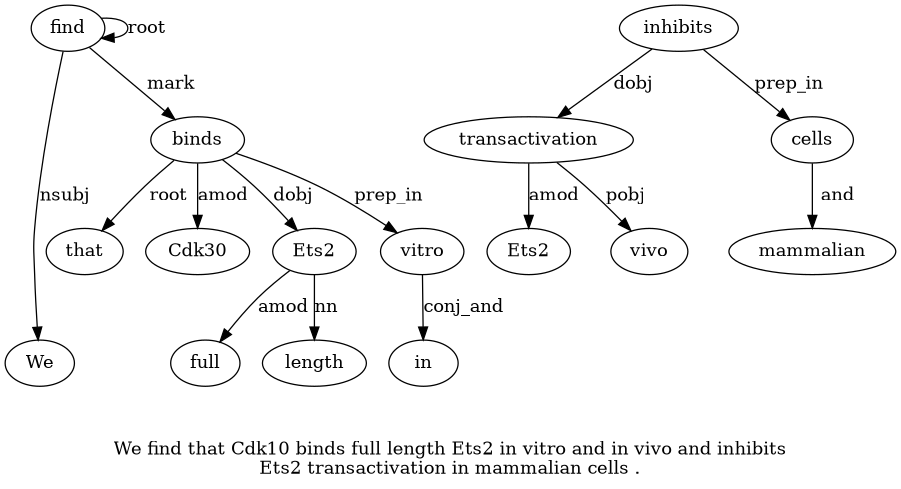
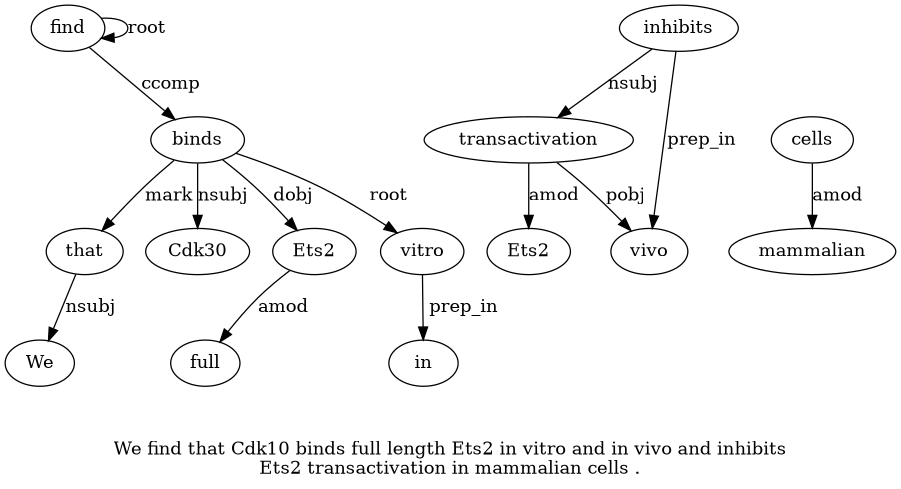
edge "inhibits" -> "cells": now "inhibits" -> "vivo"
edge "find" -> "binds": label "mark" -> "ccomp"
edge "inhibits" -> "transactivation": label "dobj" -> "nsubj"
edge "find" -> "We": now "that" -> "We"
edge "binds" -> "that": label "root" -> "mark"
edge "binds" -> "Cdk30": label "amod" -> "nsubj"
edge "binds" -> "vitro": label "prep_in" -> "root"
edge "cells" -> "mammalian": label "and" -> "amod"
edge "vitro" -> "in": label "conj_and" -> "prep_in"
node "length": removed
